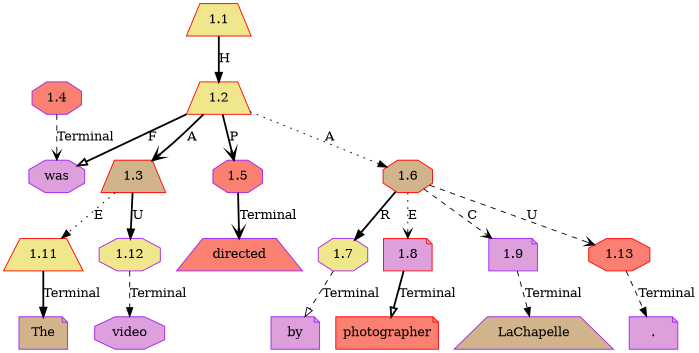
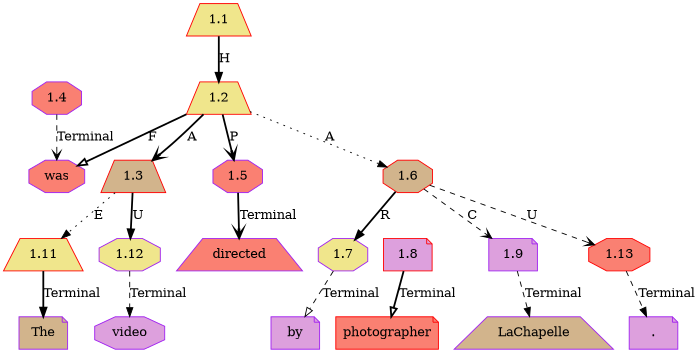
node "was": fillcolor plum -> salmon
edge "1.6" -> "1.8": removed, label "E"
